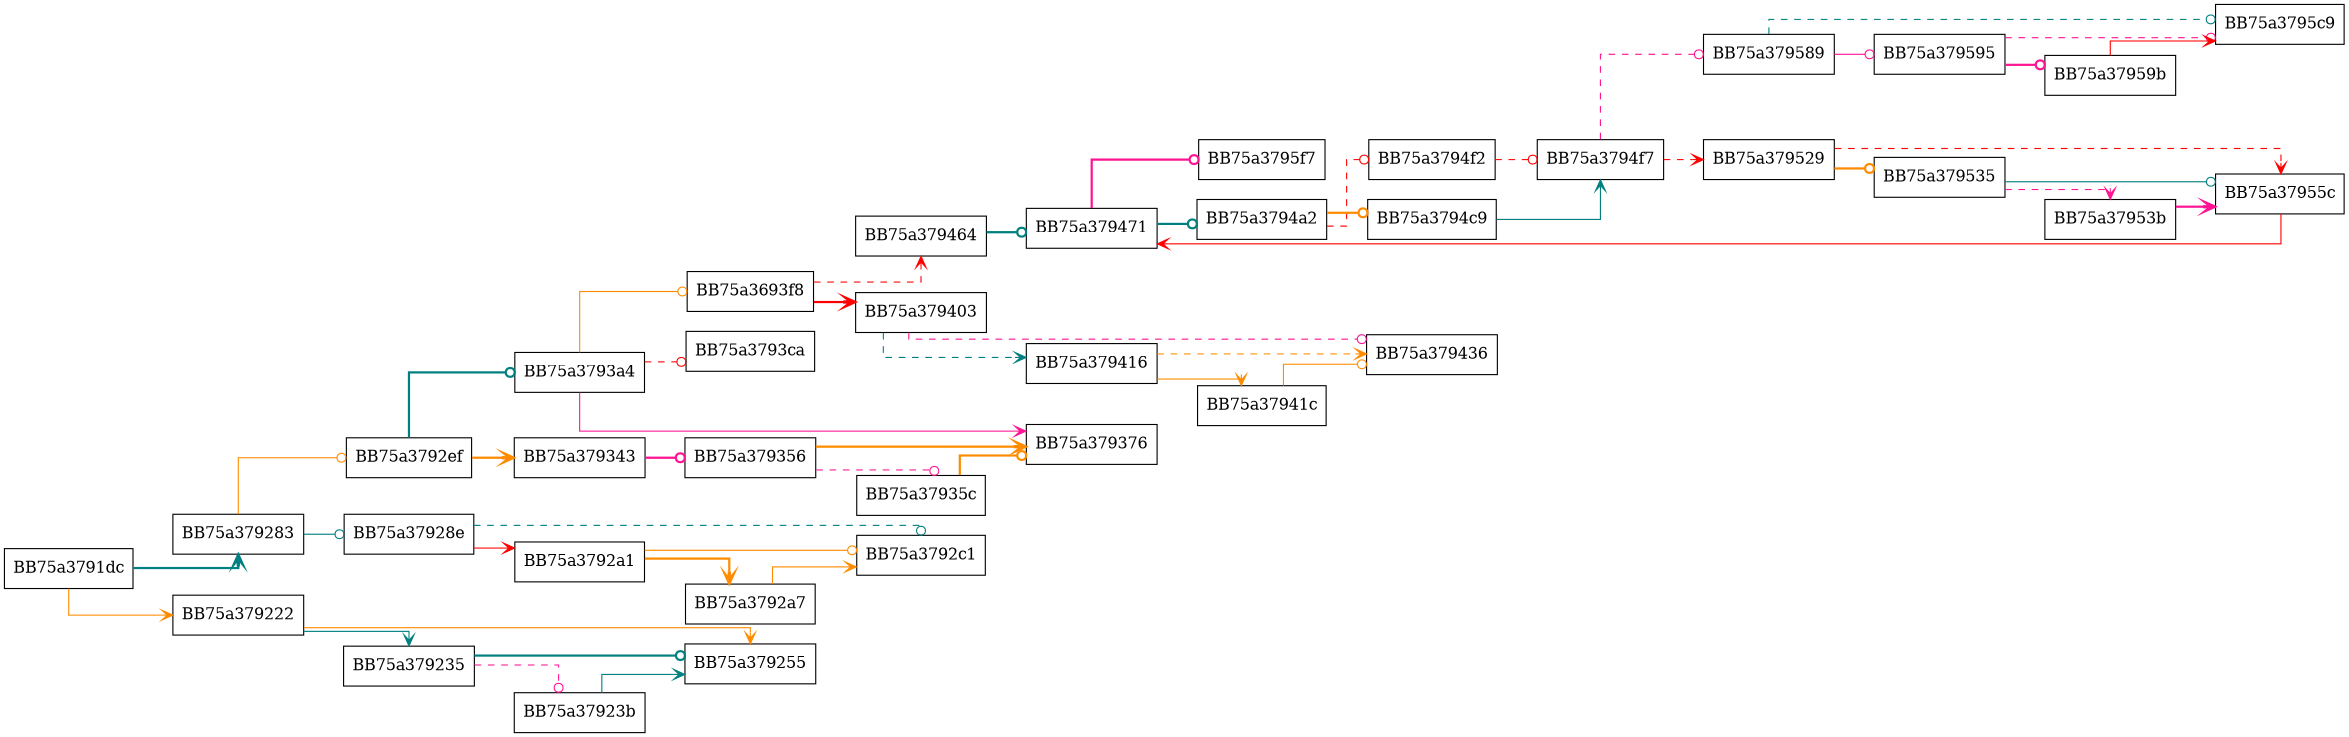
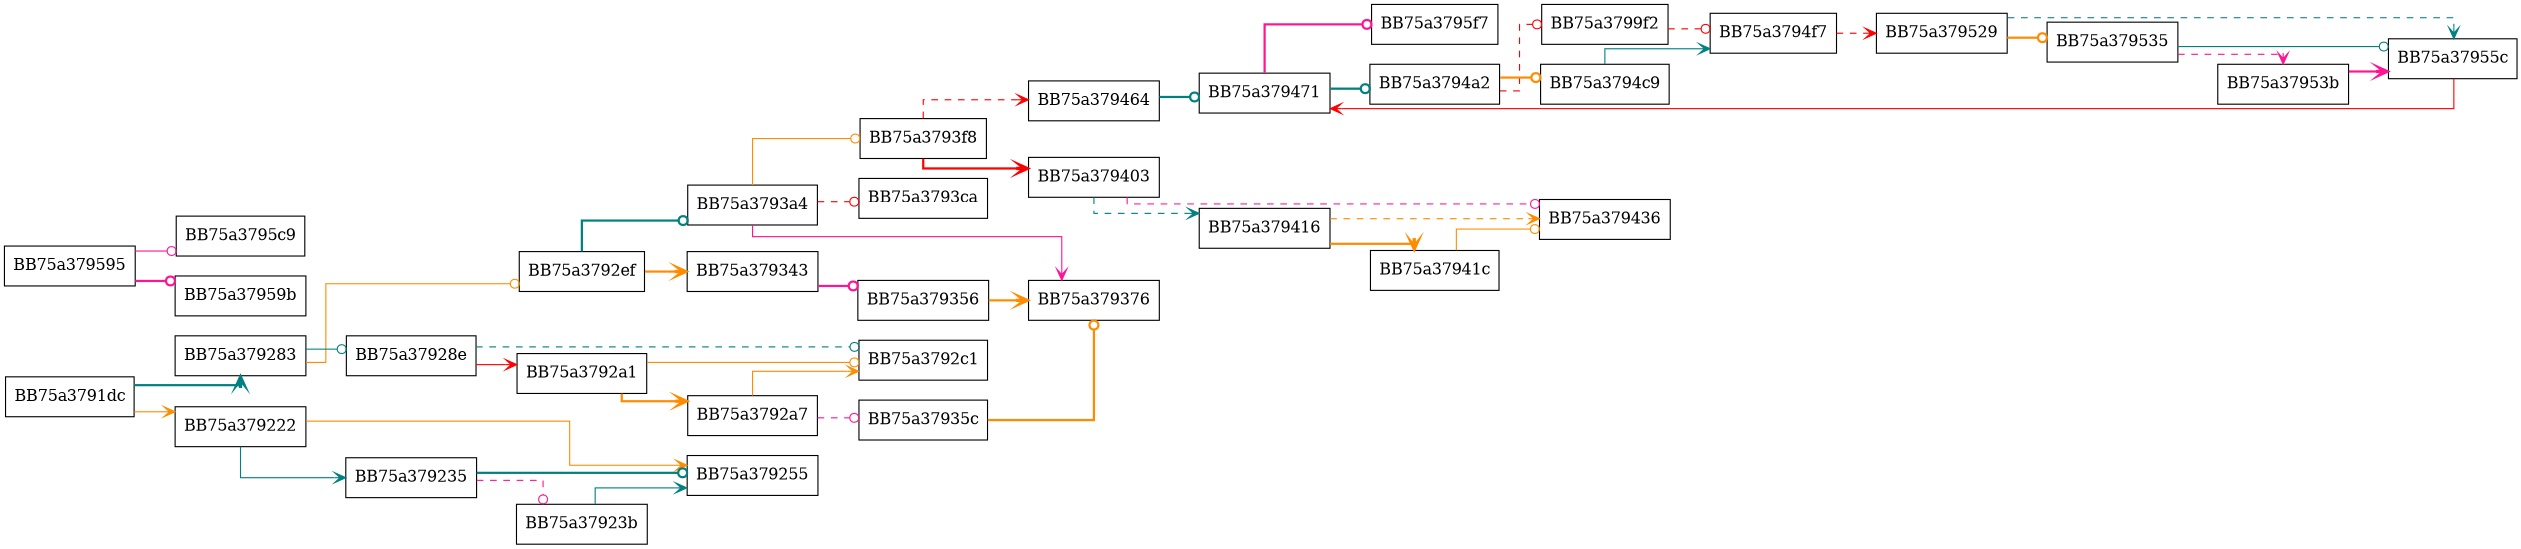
edge "BB75a379595" -> "BB75a3795c9": style dashed -> solid
edge "BB75a37959b" -> "BB75a3795c9": removed
node "BB75a379589": removed
edge "BB75a379529" -> "BB75a37955c": color red -> teal
node "BB75a3794f2": label "BB75a3794f2" -> "BB75a3799f2"
node "BB75a3693f8": label "BB75a3693f8" -> "BB75a3793f8"
edge "BB75a379416" -> "BB75a37941c": style solid -> bold
edge "BB75a379356" -> "BB75a37935c": now "BB75a3792a7" -> "BB75a37935c"
